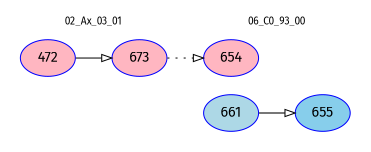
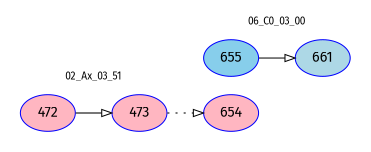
cluster "02_Ax_03_01": label "02_Ax_03_01" -> "02_Ax_03_51"
cluster "06_C0_93_00": label "06_C0_93_00" -> "06_C0_03_00"
node "673": label "673" -> "473"
edge "661" -> "655": reversed
